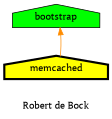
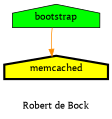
edge "memcached" -> "bootstrap": reversed
